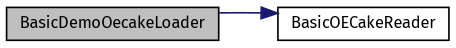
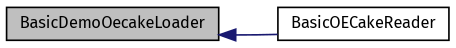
edge "BasicDemoOecakeLoader" -> "BasicOECakeReader": reversed
